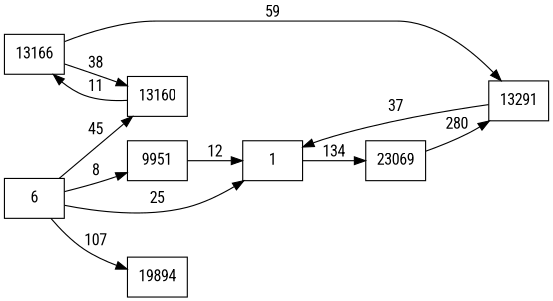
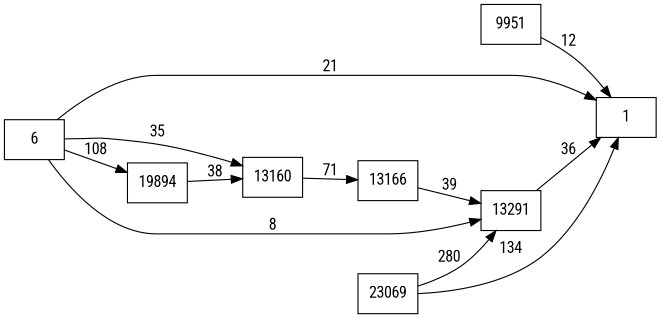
edge "13166" -> "13291": label "59" -> "39"
edge "13166" -> "13160": now "19894" -> "13160"
edge "13160" -> "13166": label "11" -> "71"
edge "13291" -> "1": label "37" -> "36"
edge "6" -> "13160": label "45" -> "35"
edge "1" -> "23069": reversed
edge "6" -> "9951": now "6" -> "13291"
edge "6" -> "1": label "25" -> "21"
edge "6" -> "19894": label "107" -> "108"
